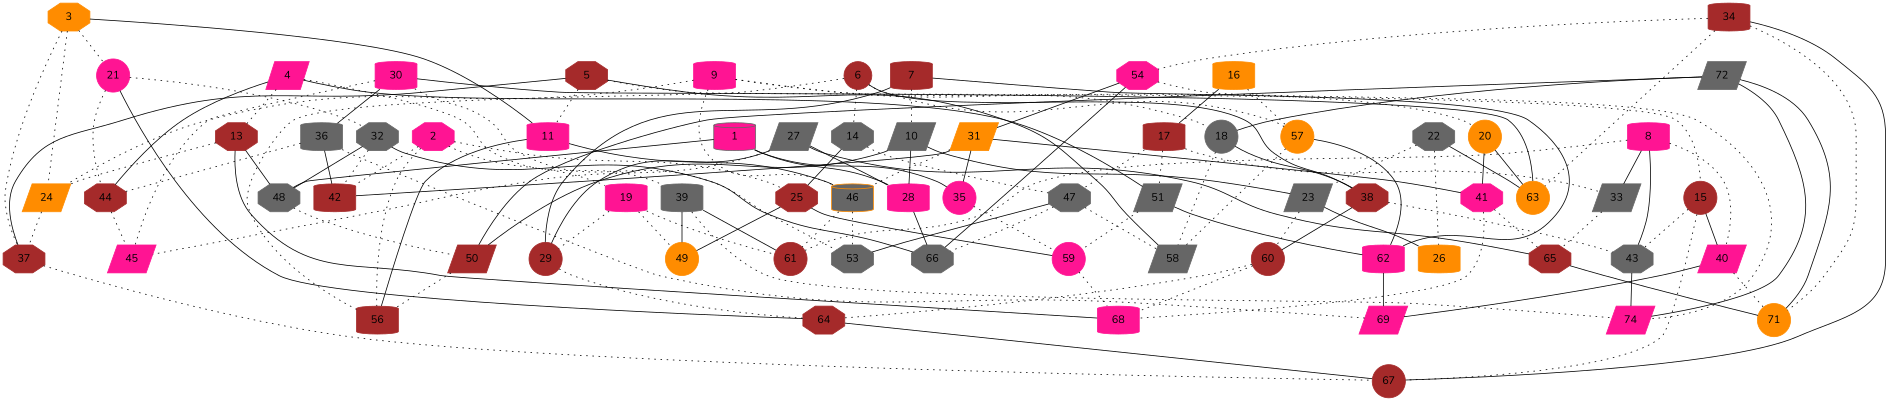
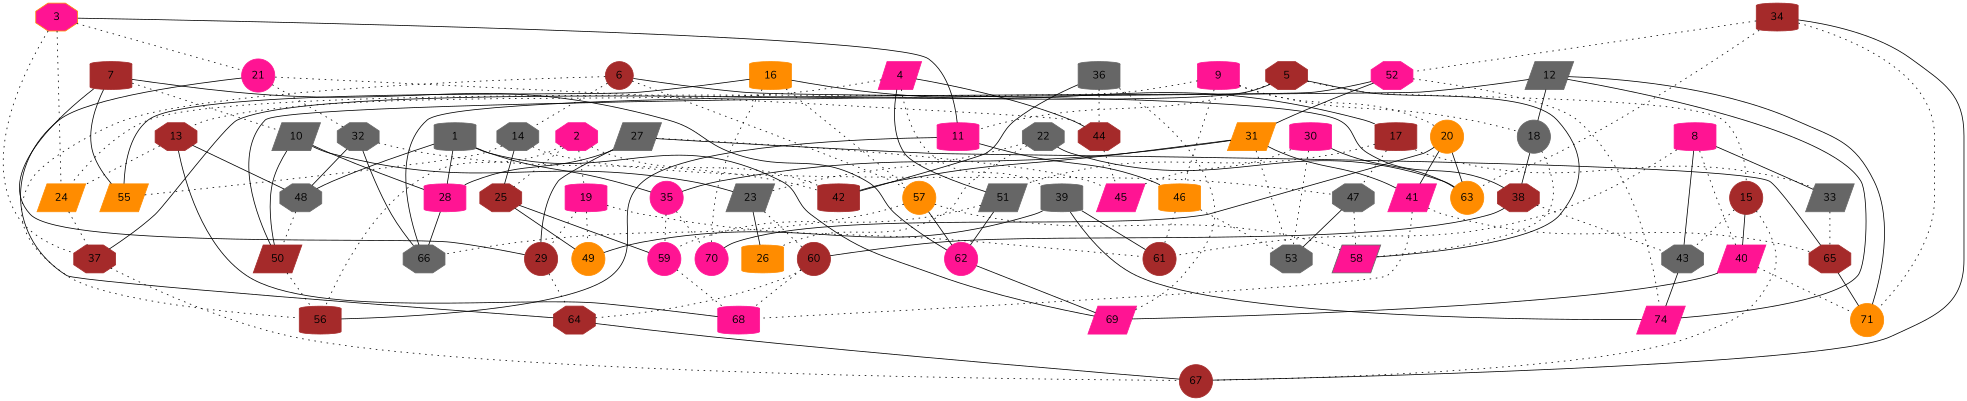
node "3": fillcolor darkorange -> deeppink
node "54": label "54" -> "52"
node "72": label "72" -> "12"
edge "30" -- "36": removed
node "1": fillcolor deeppink -> gray40
edge "31" -- "46": now "31" -- "53"
edge "1" -- "69": added
node "55": added
node "46": fillcolor gray40 -> darkorange
node "41": shape octagon -> parallelogram
edge "47" -- "66": now "57" -- "66"
node "70": added
node "58": fillcolor gray40 -> deeppink
node "62": shape cylinder -> circle
edge "39" -- "74": style dotted -> solid
